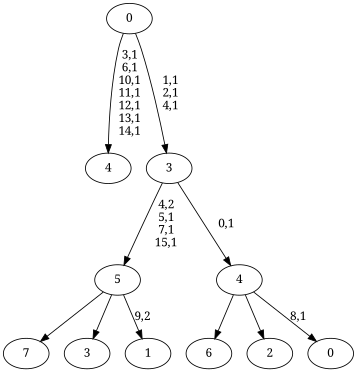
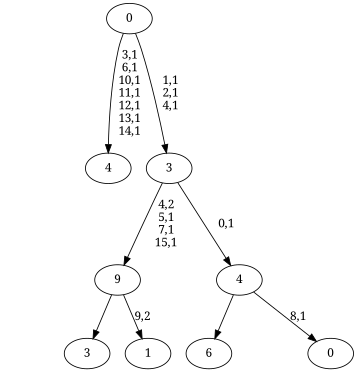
node "5": label "5" -> "9"
node "7": removed
node "2": removed
